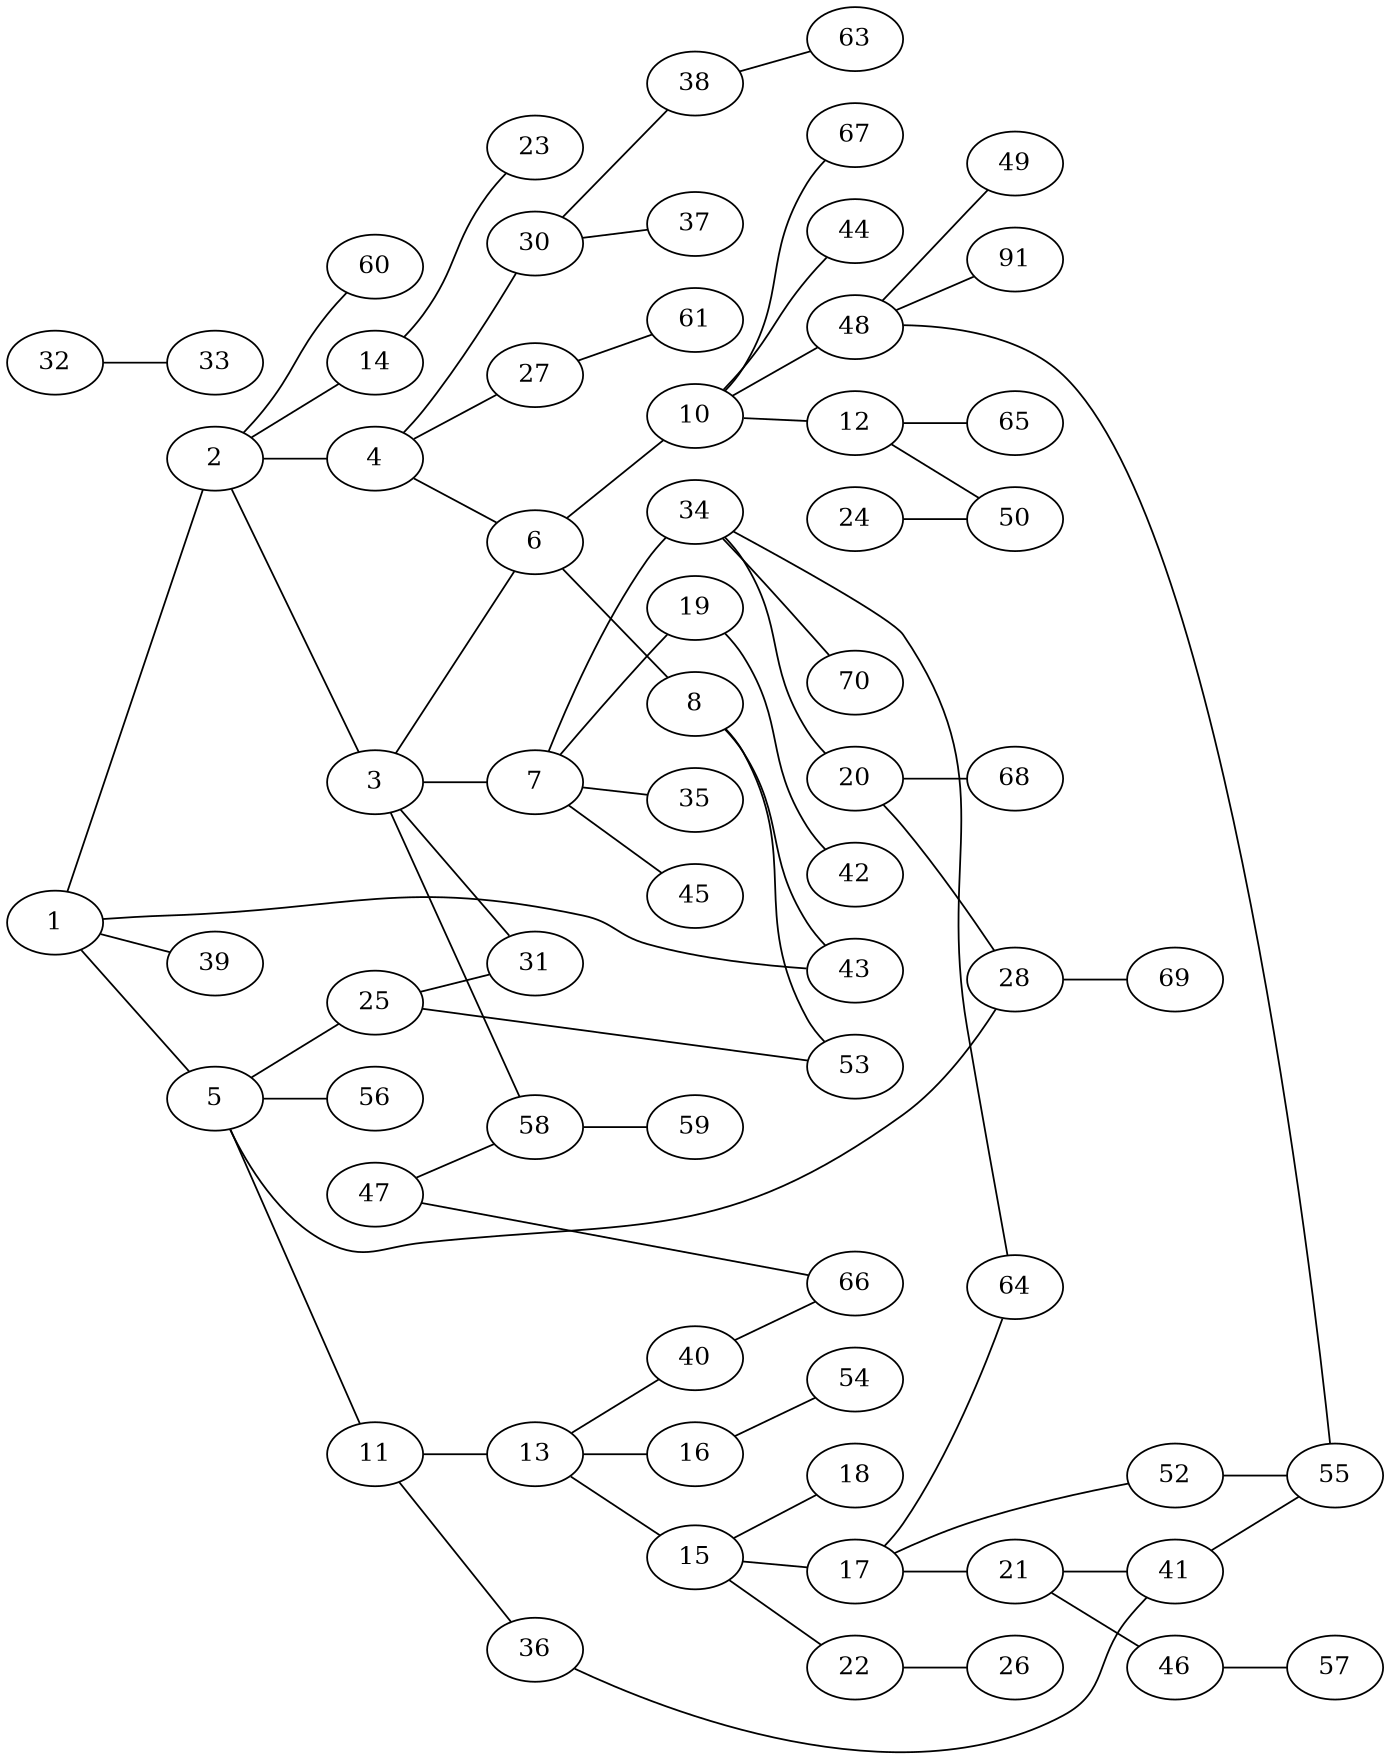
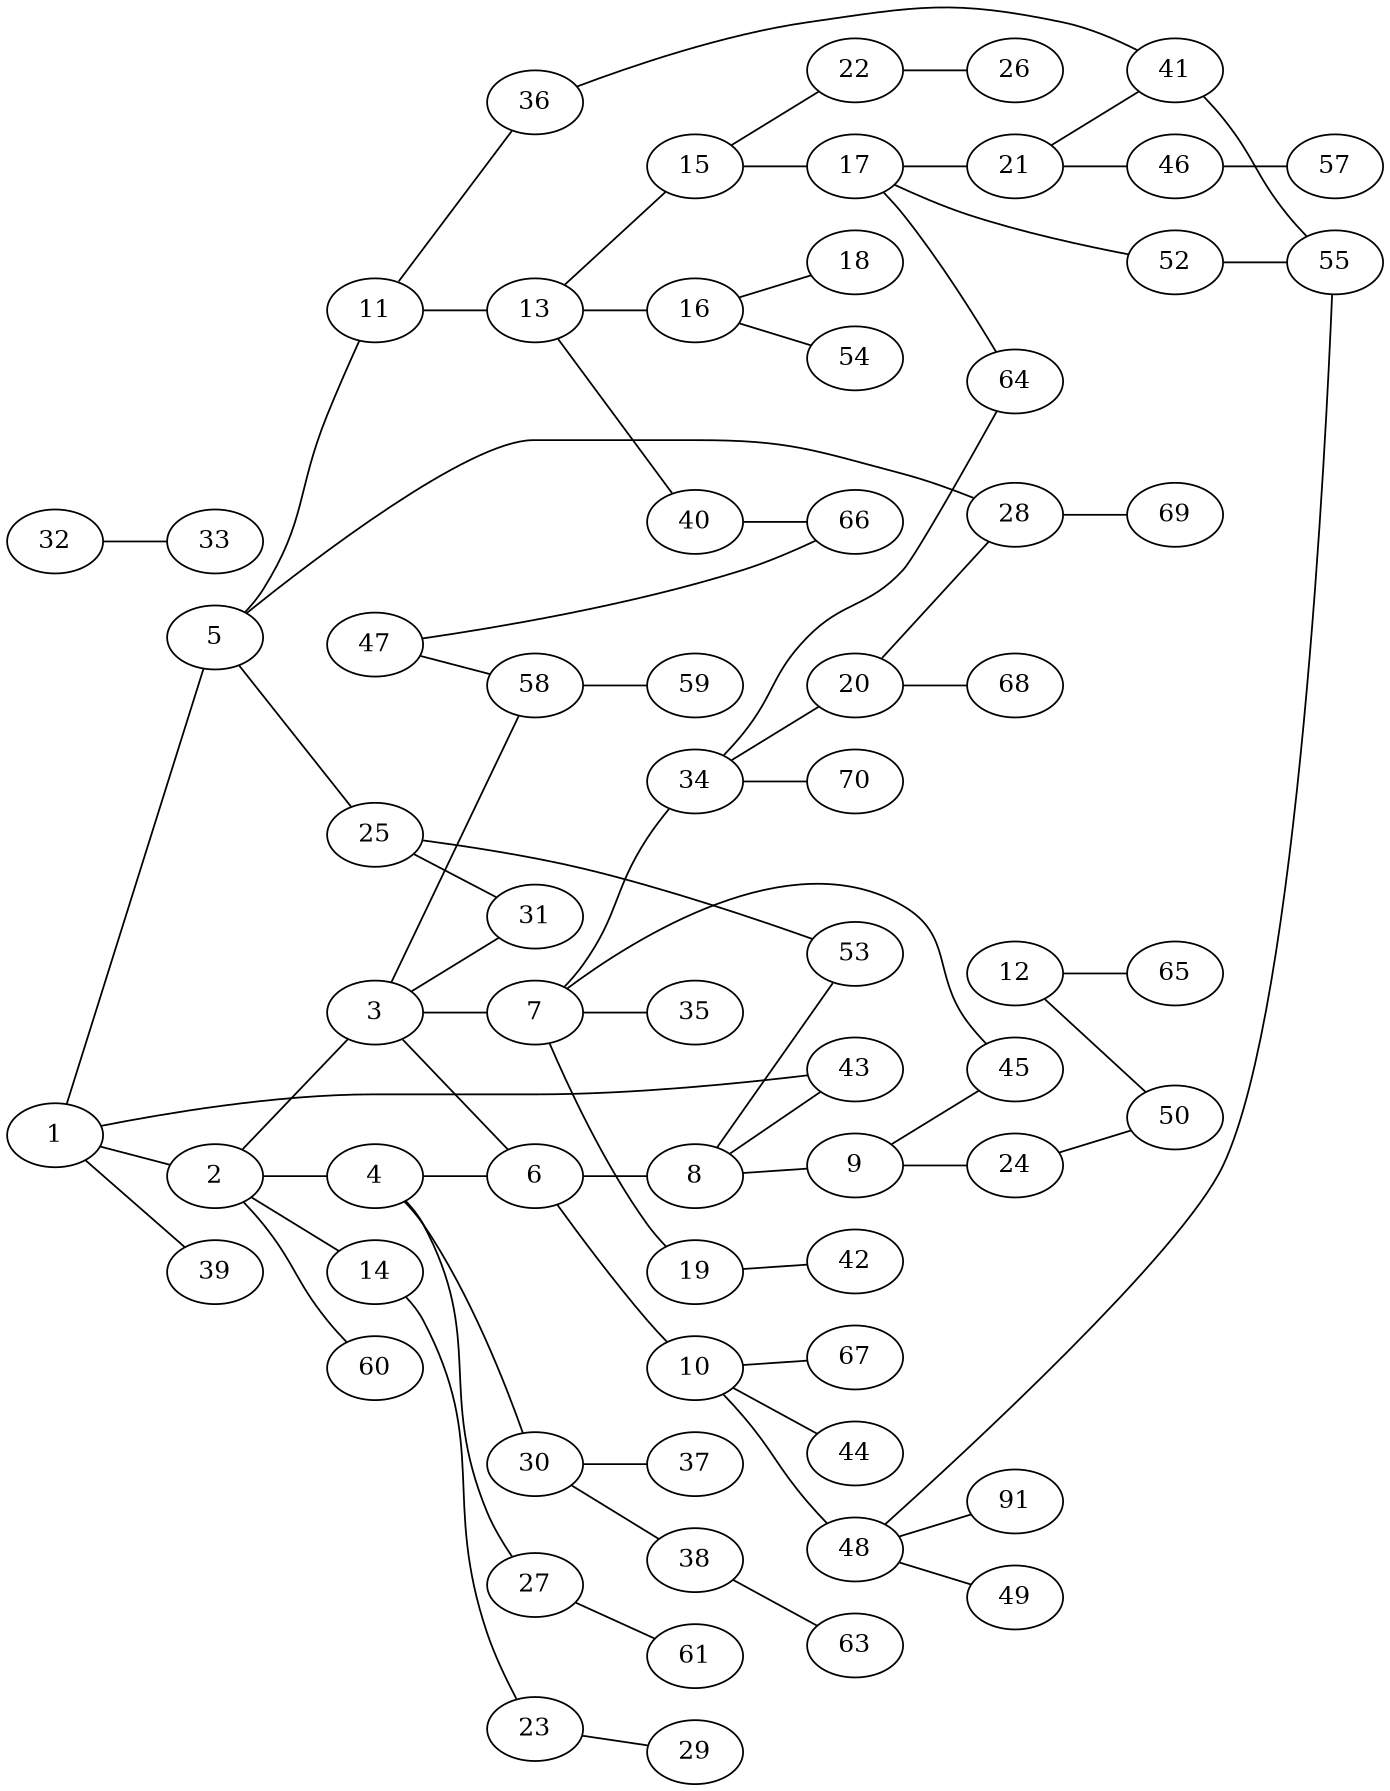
edge "10" -- "12": removed
node "56": removed
node "9": added
edge "18" -- "15": now "18" -- "16"
node "29": added
